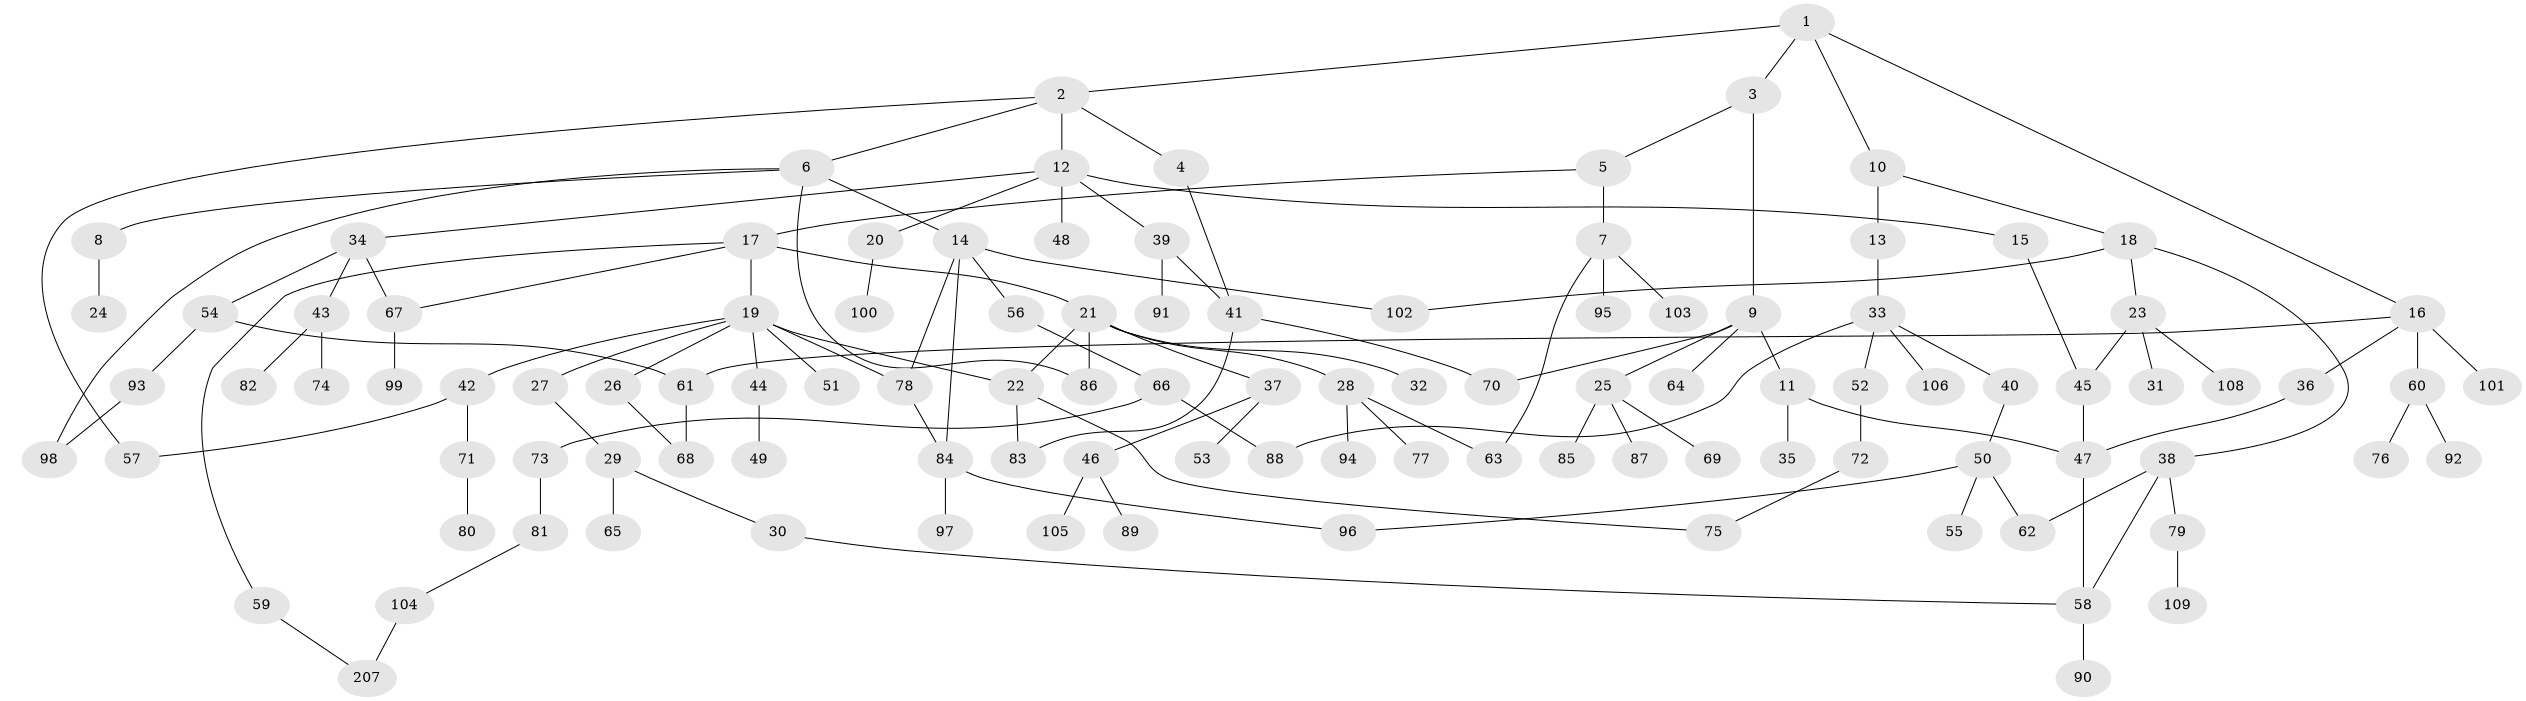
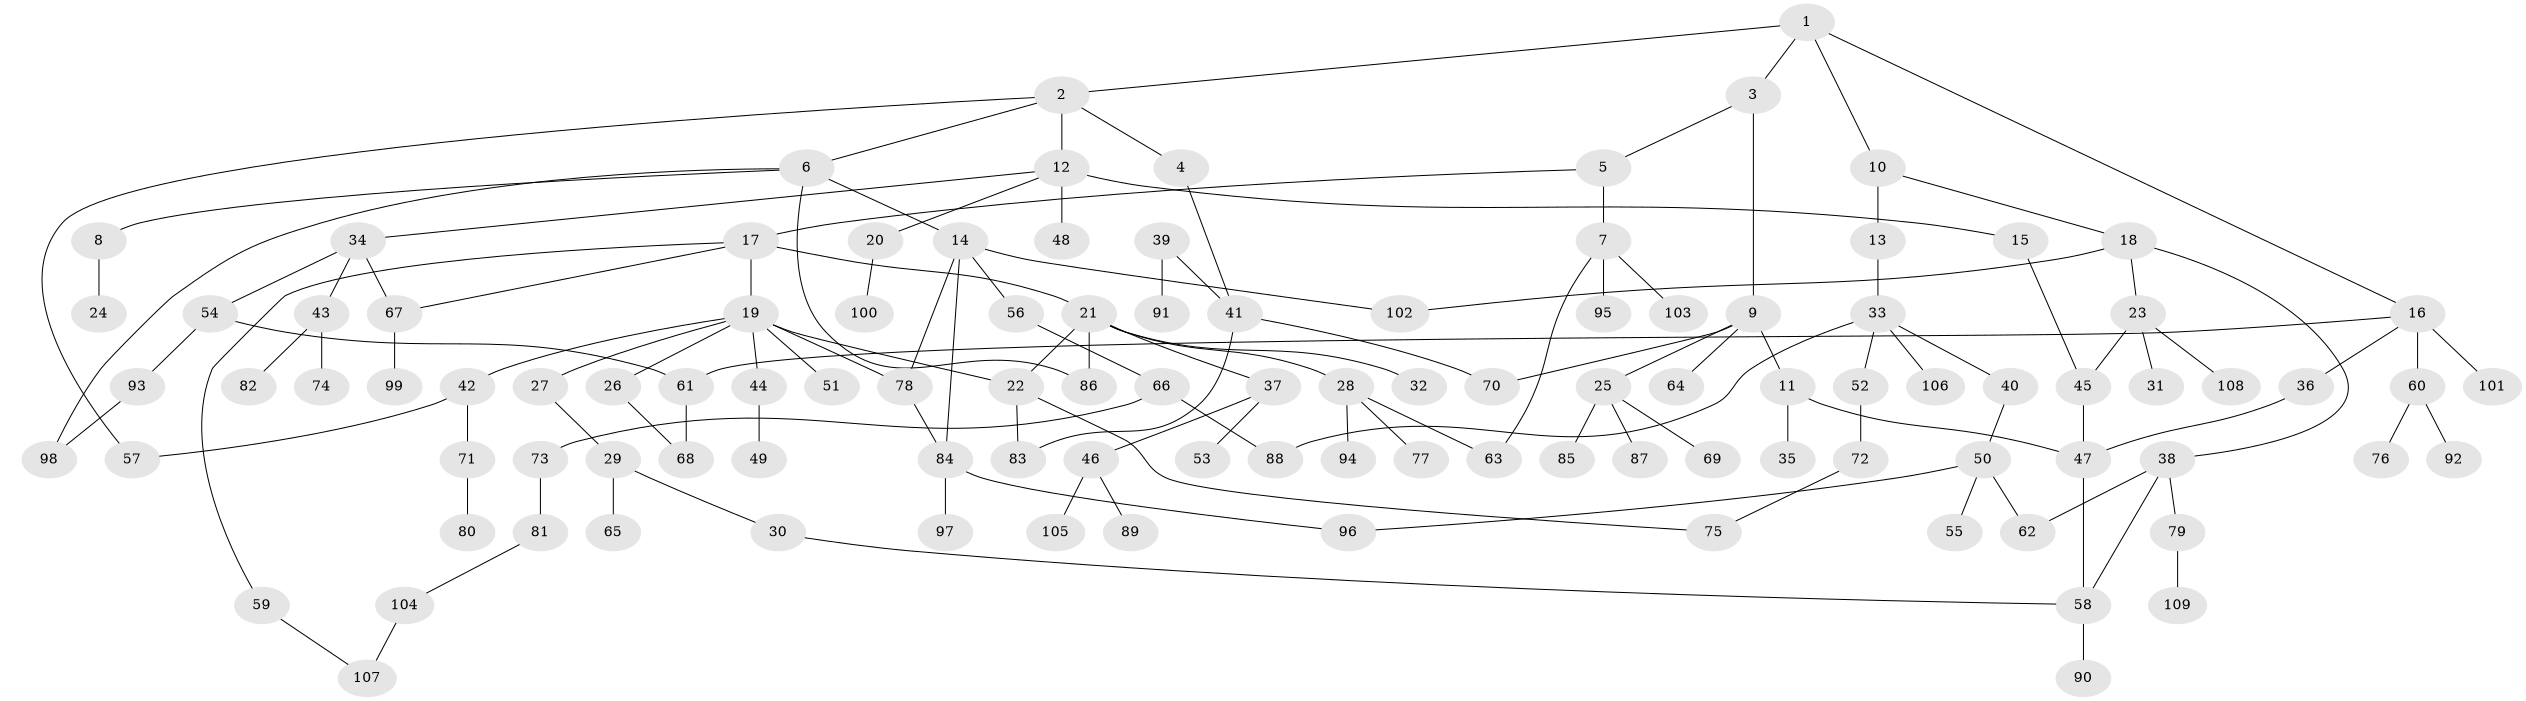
edge "12" -- "39": removed
node "207": label "207" -> "107"
